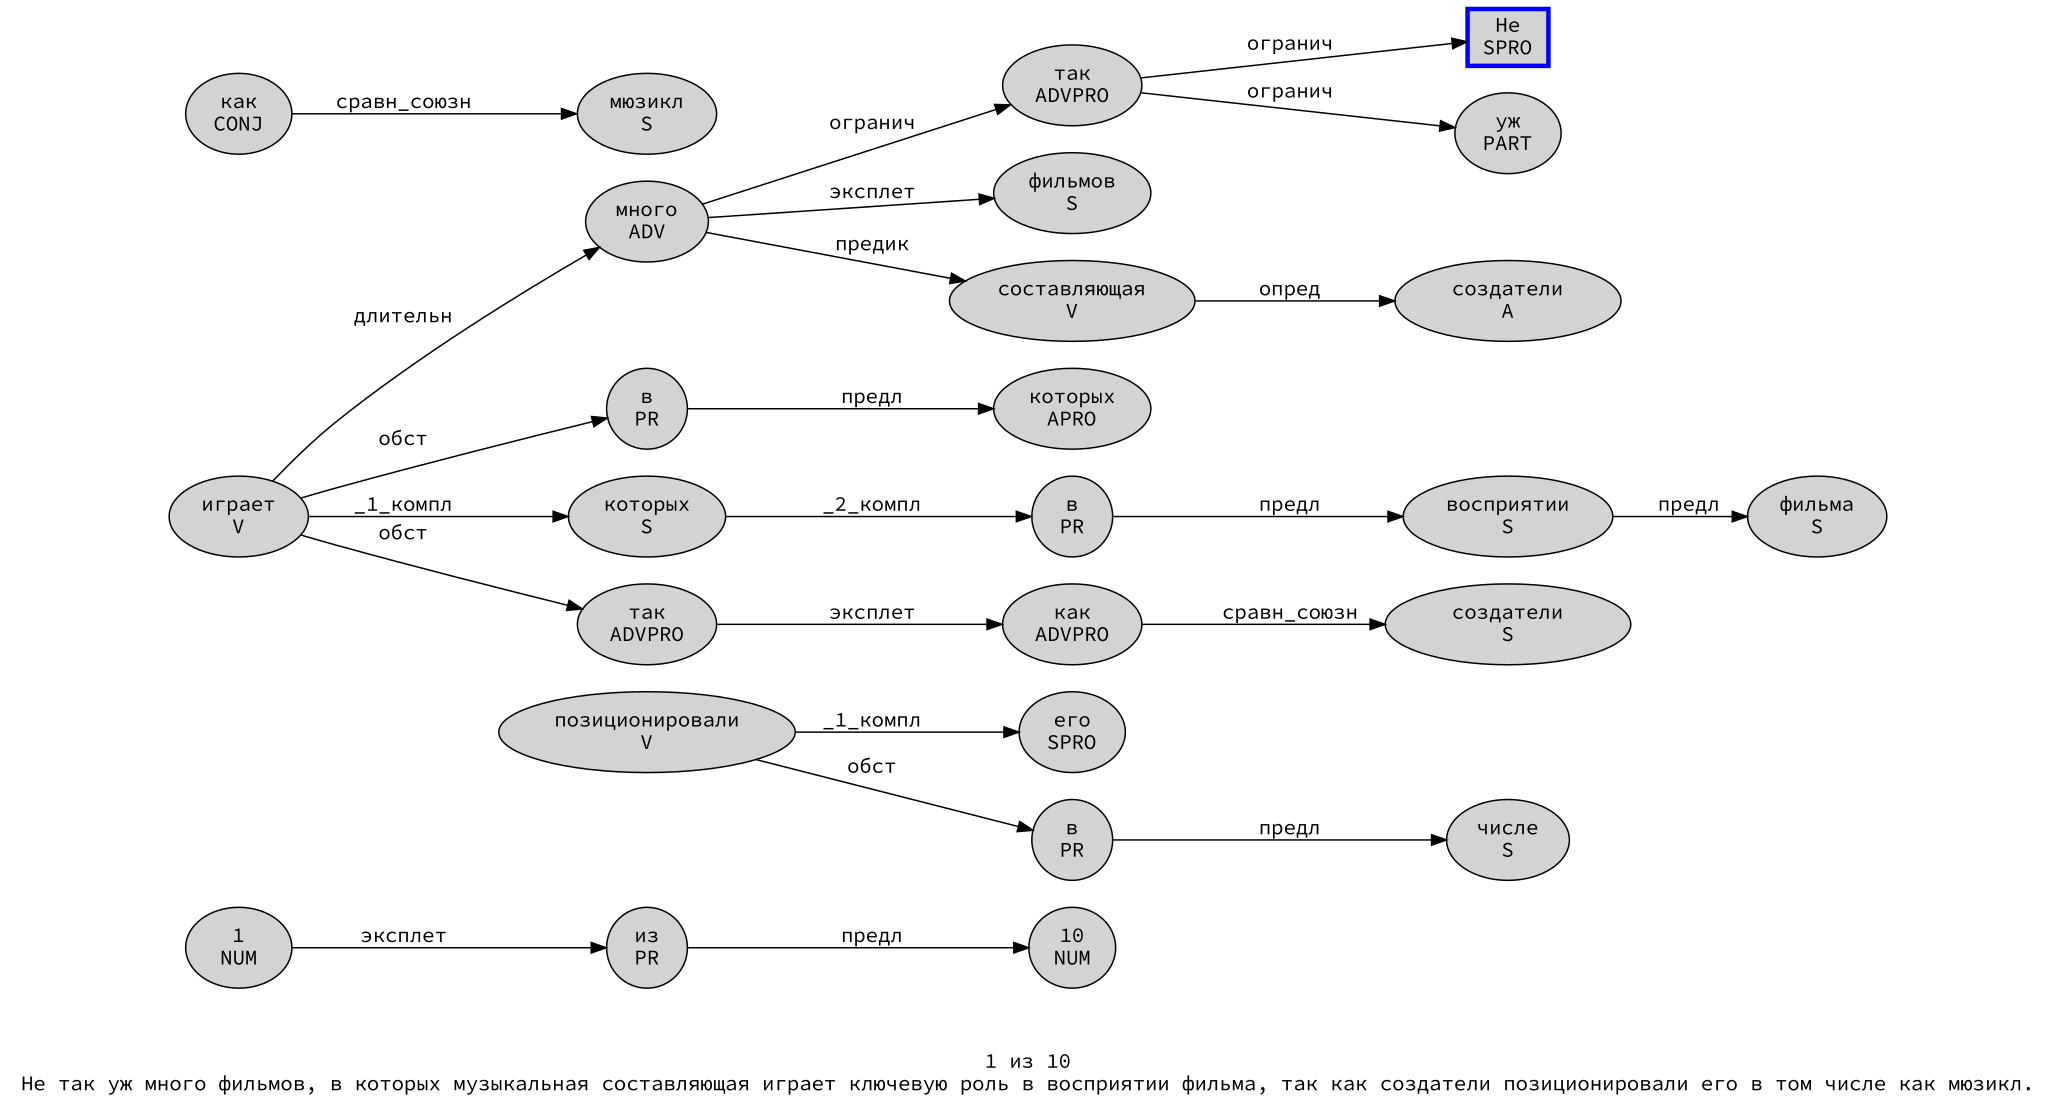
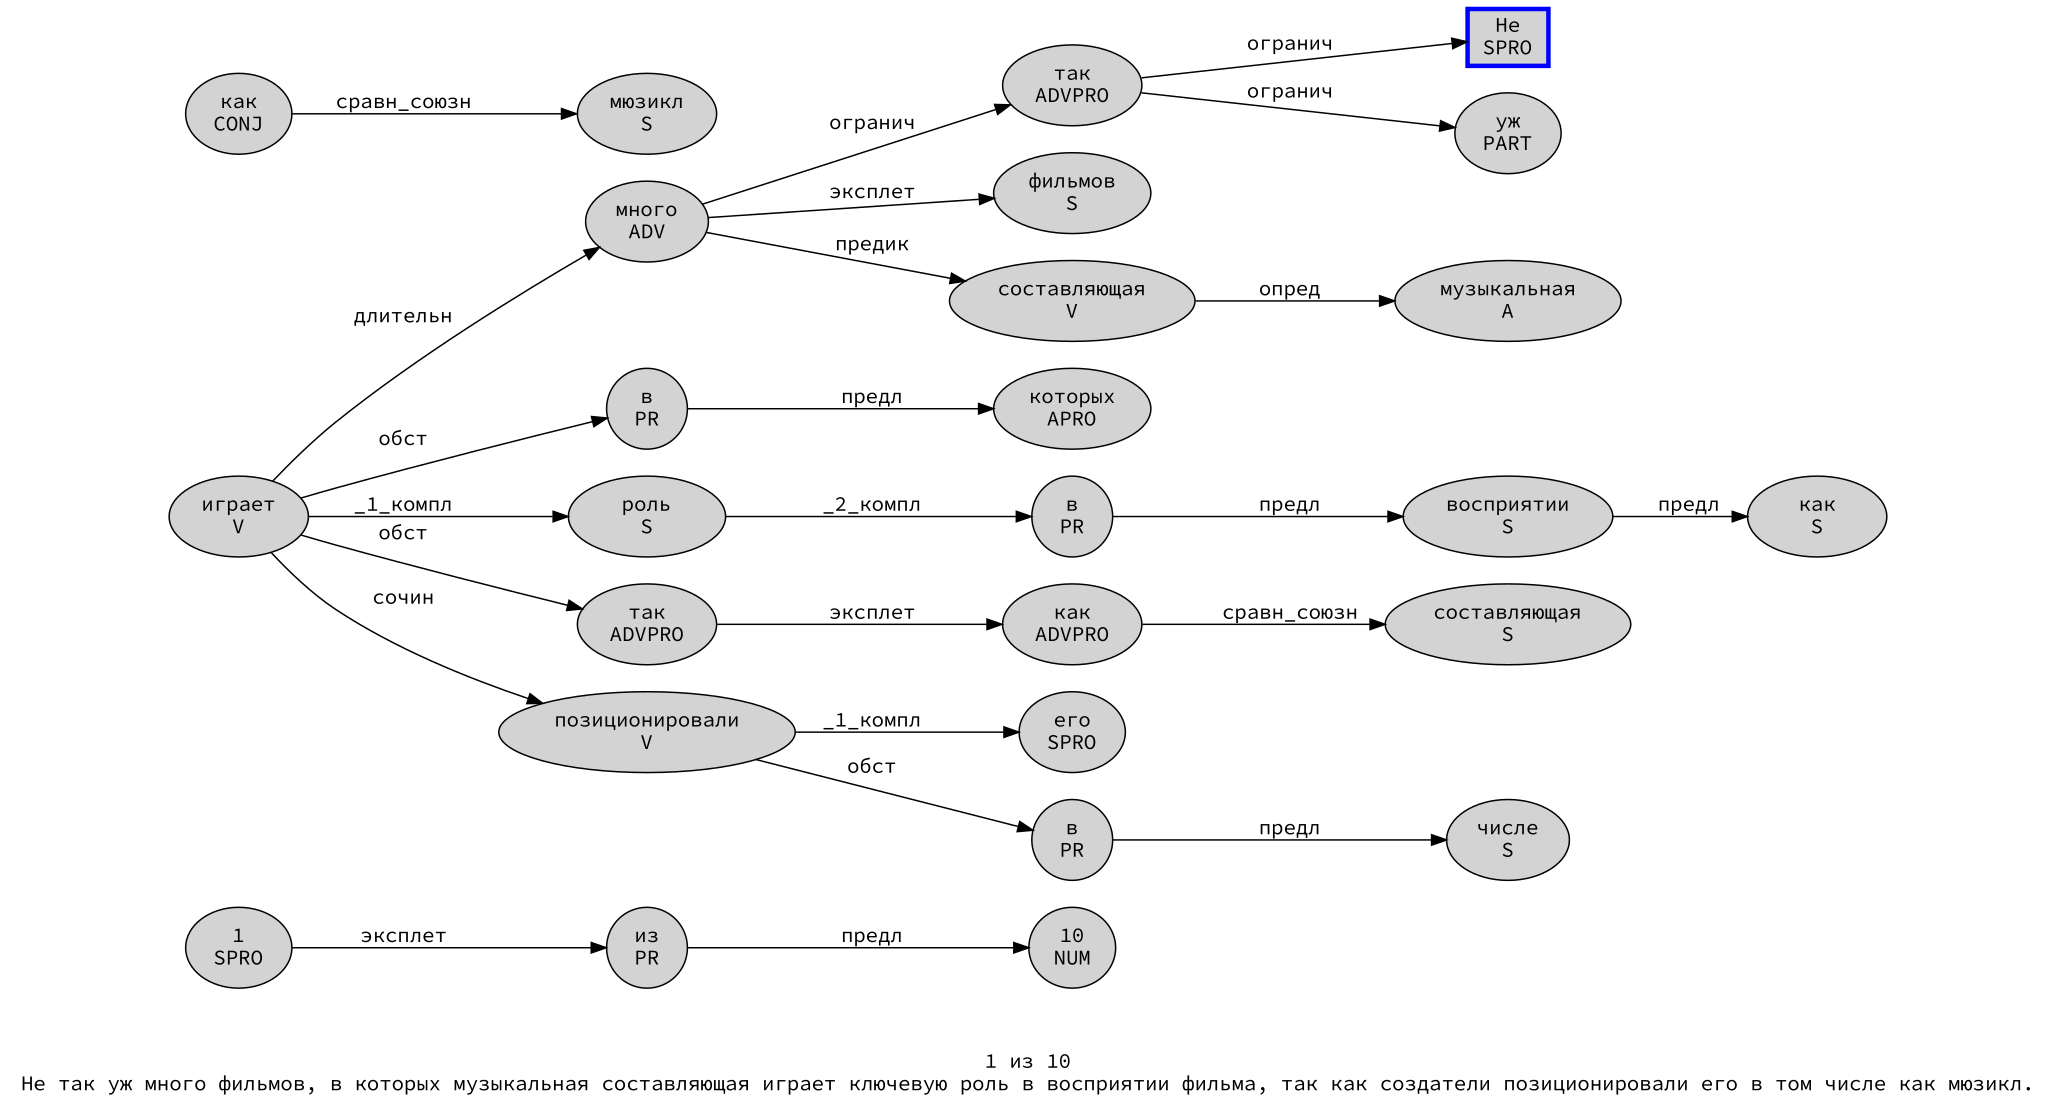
node "создатели A": label "создатели A" -> "музыкальная A"
node "которых S": label "которых S" -> "роль S"
node "фильма S": label "фильма S" -> "как S"
node "создатели S": label "создатели S" -> "составляющая S"
edge "играет V" -> "позиционировали V": added, label "сочин"
node "1 NUM": label "1 NUM" -> "1 SPRO"
